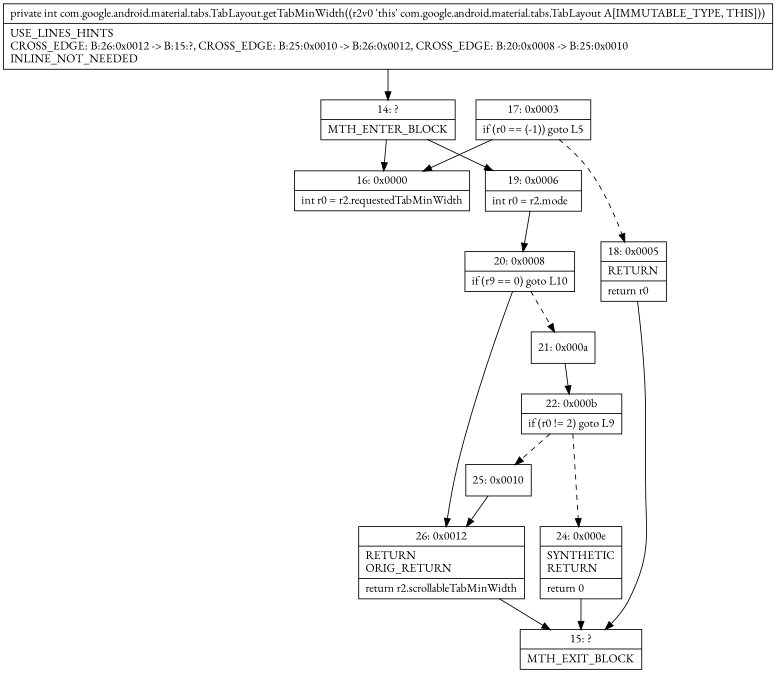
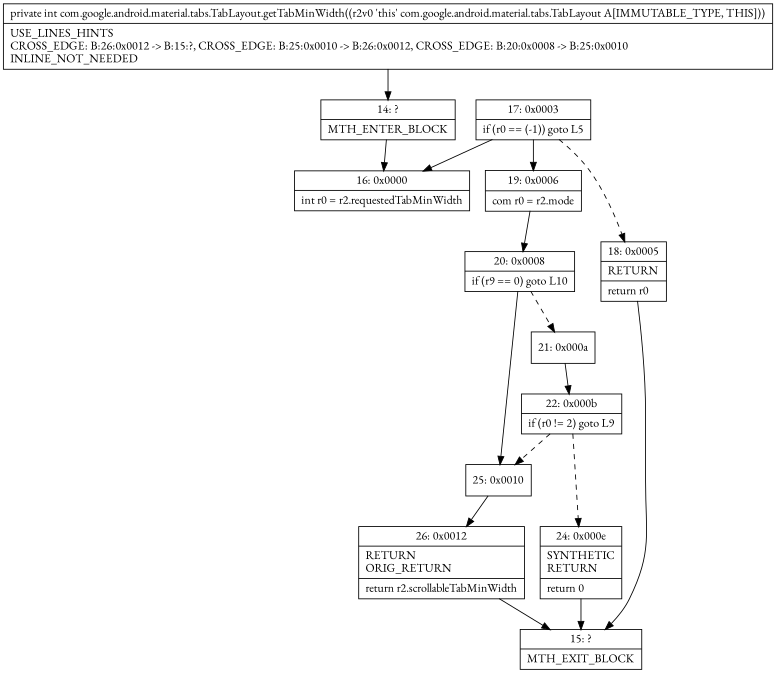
edge "14: ?" -> "19: 0x0006": now "17: 0x0003" -> "19: 0x0006"
node "19: 0x0006": text "int r0 = r2.mode" -> "com r0 = r2.mode"
edge "20: 0x0008" -> "26: 0x0012": now "20: 0x0008" -> "25: 0x0010"
